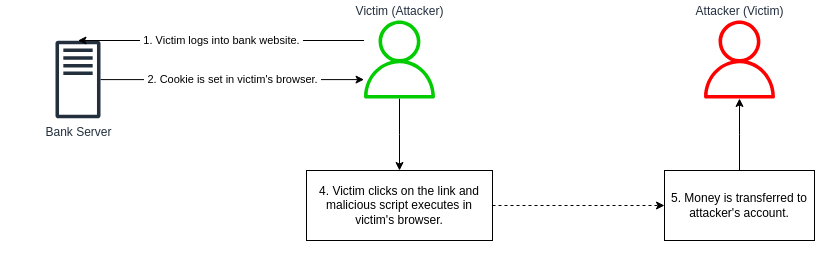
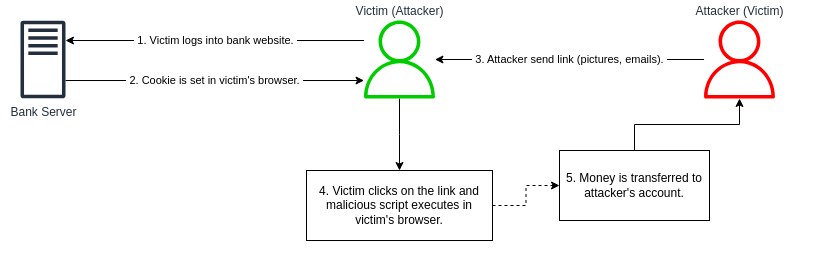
edge "Attacker (Victim)" -> "Victim (Attacker)": added, label "3. Attacker send link (pictures, emails)."
node "Bank Server": moved (78, 80) -> (43, 60)
node "5. Money is transferred to attacker's account.": moved (740, 206) -> (635, 186)
